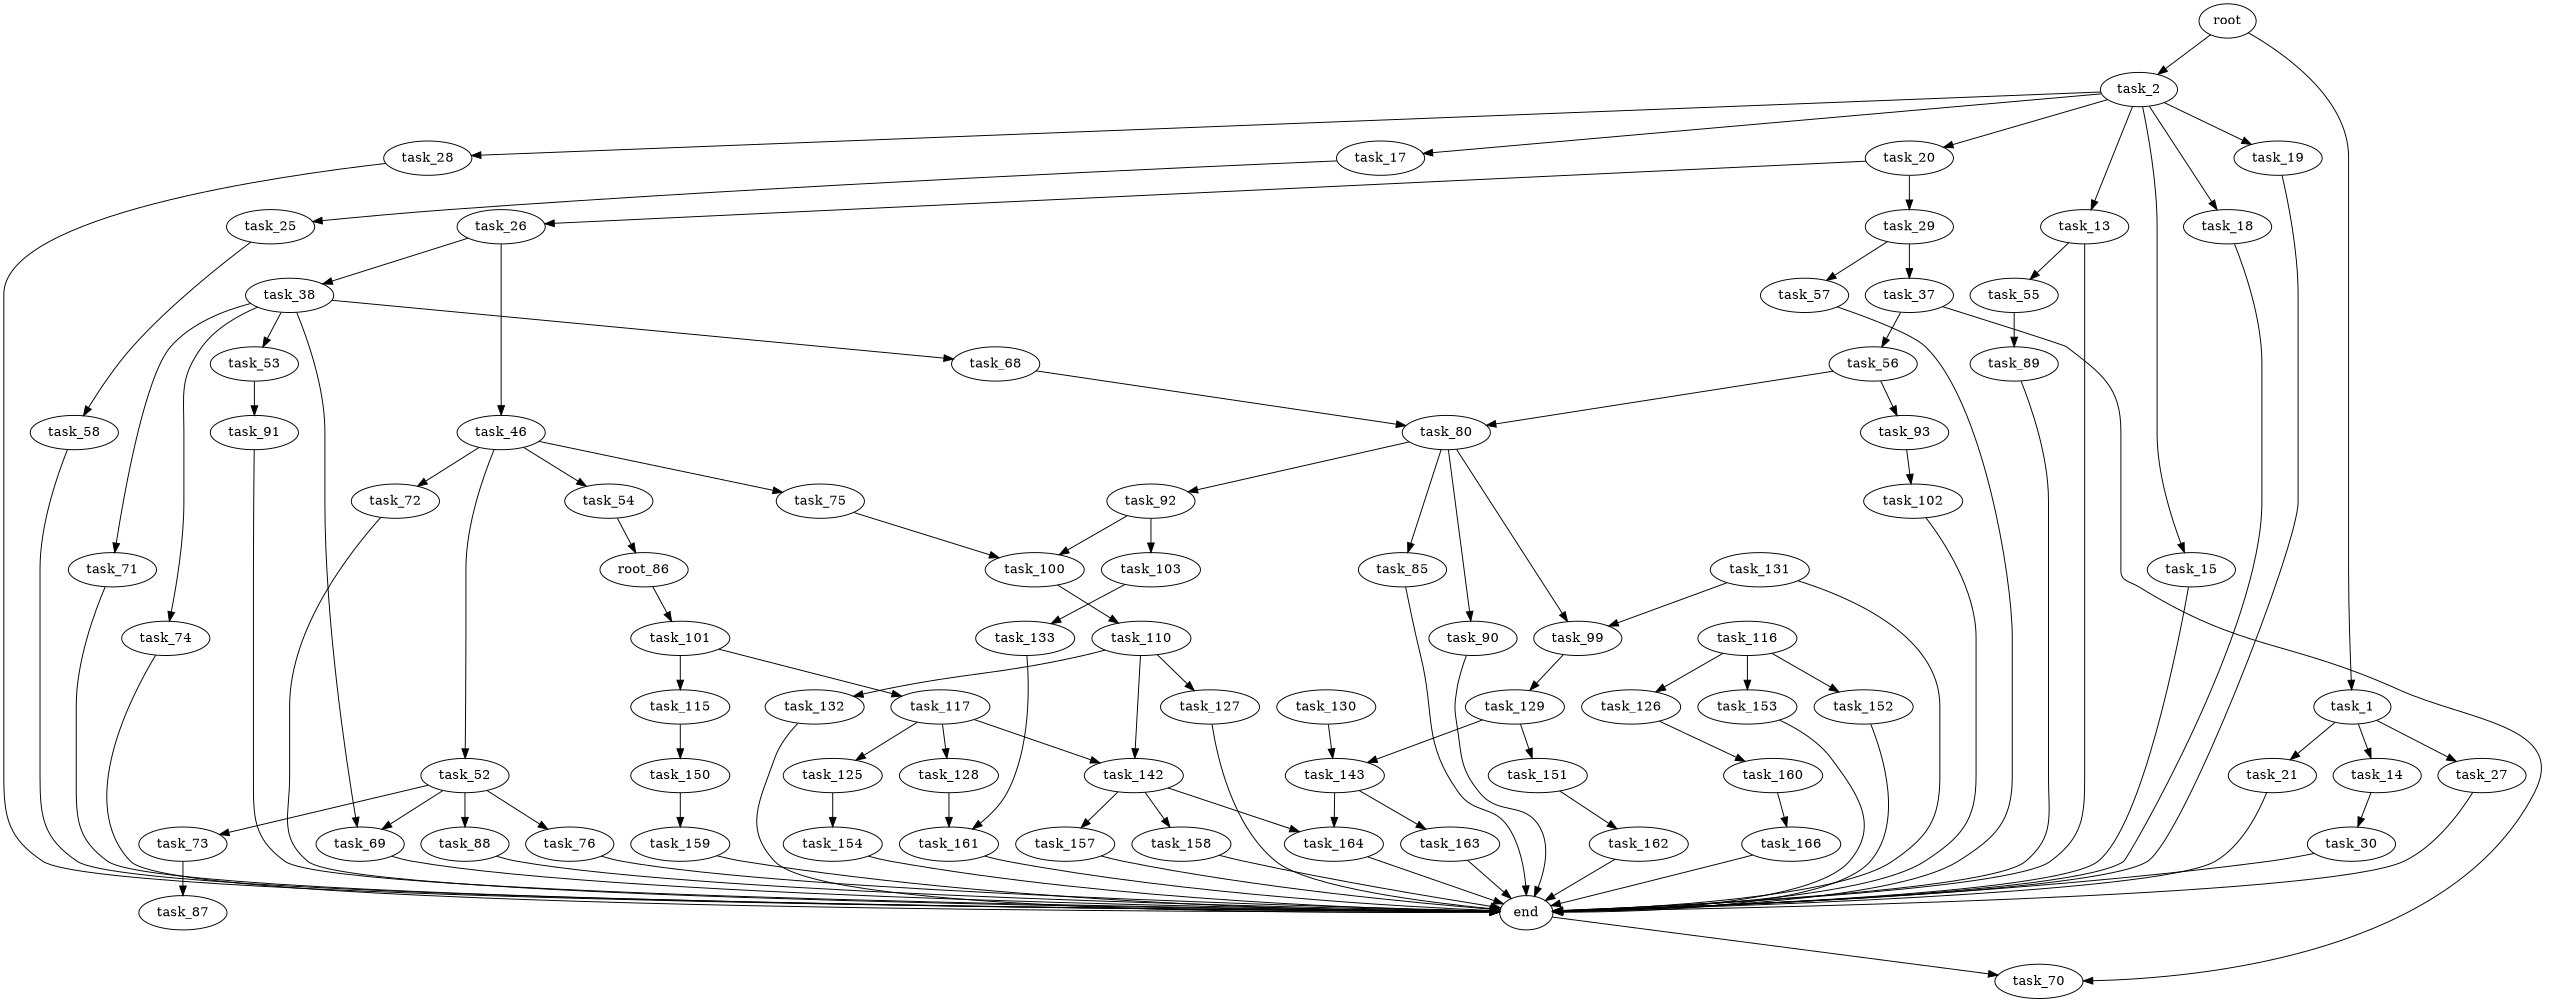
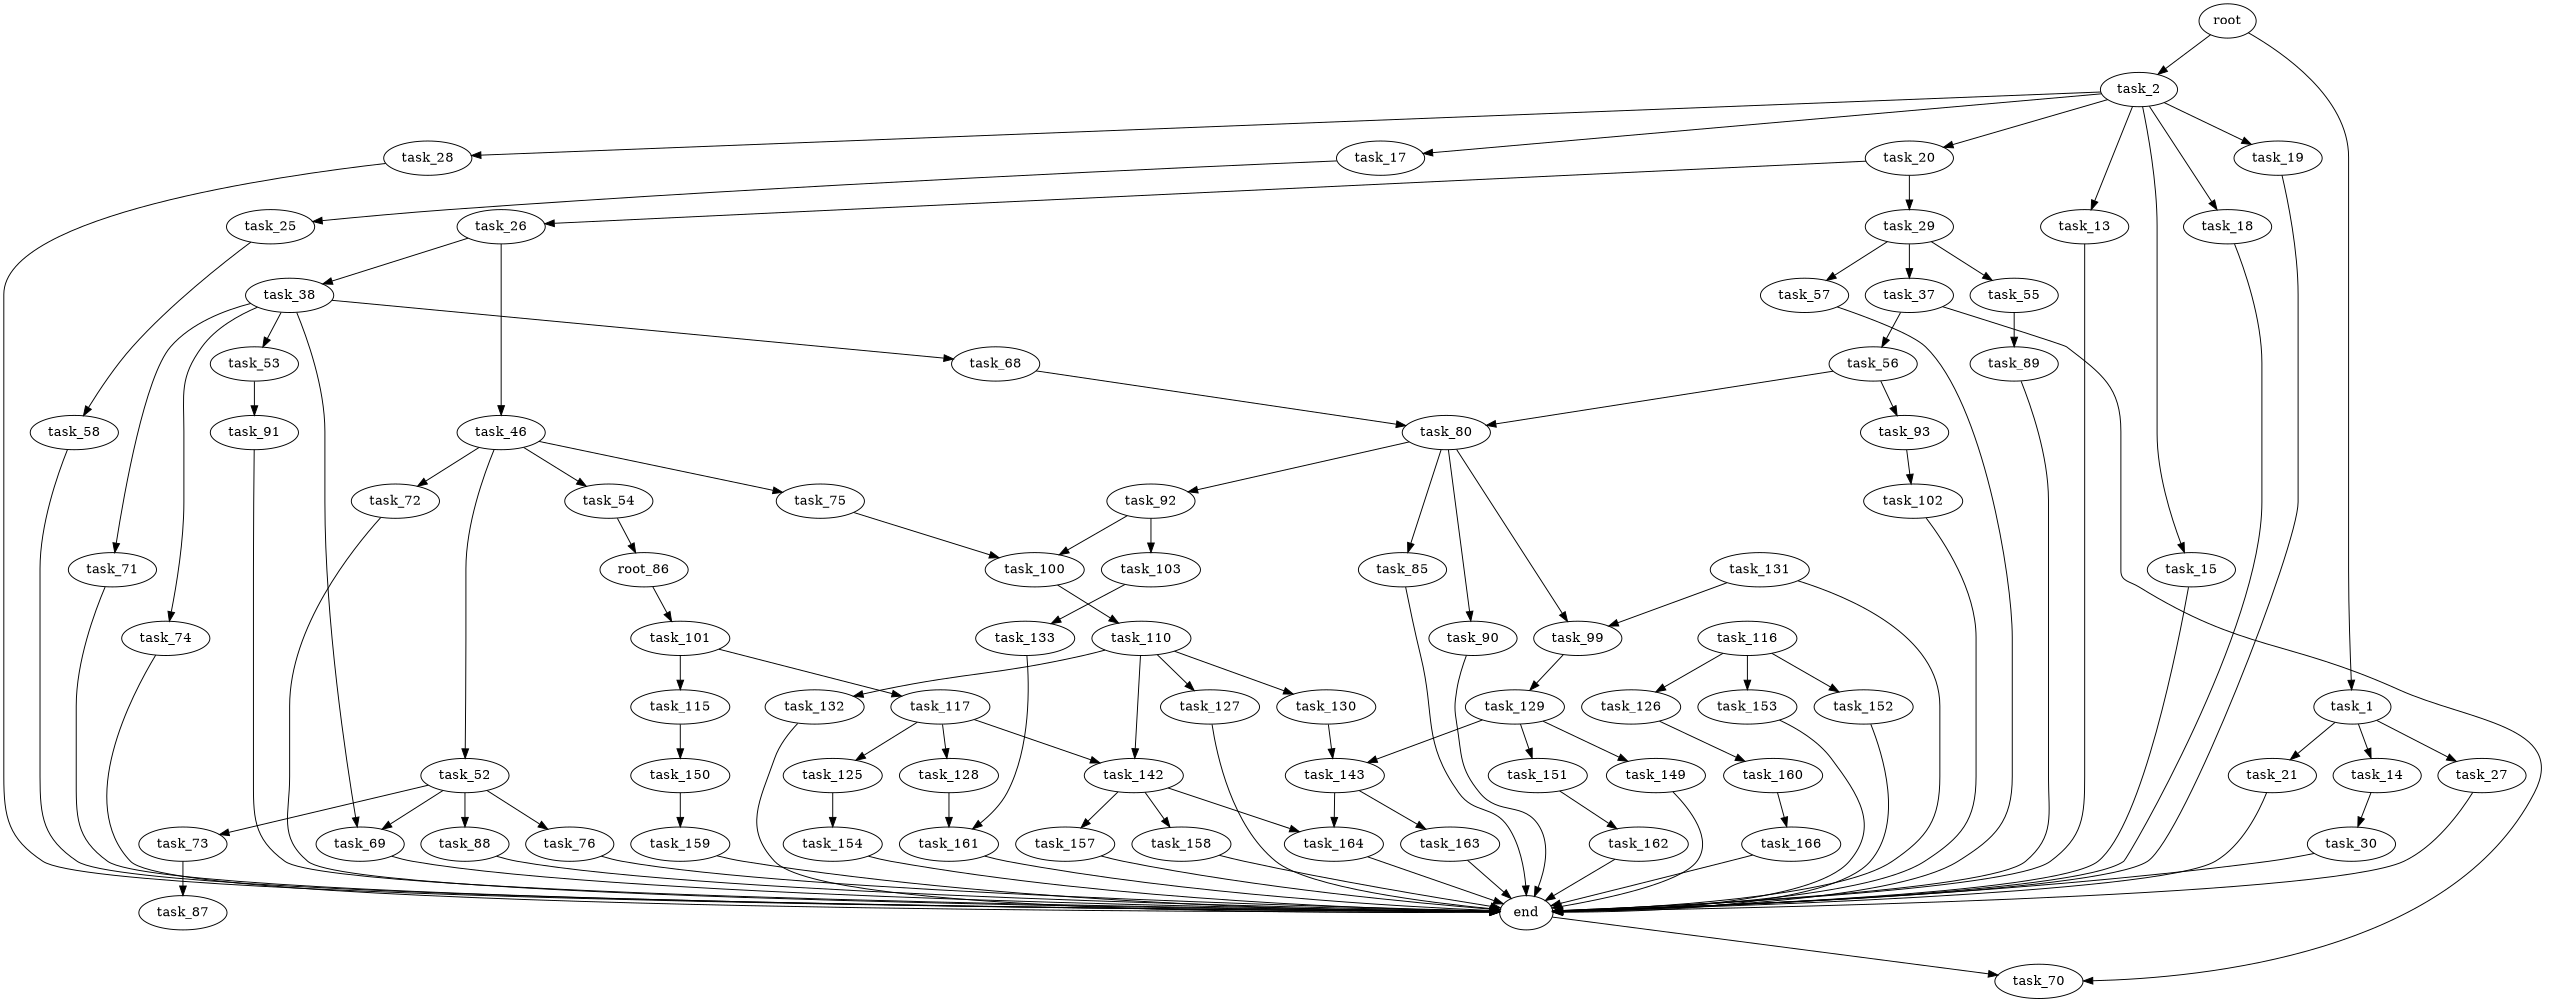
edge "task_13" -> "task_55": now "task_29" -> "task_55"
edge "task_110" -> "task_130": added
node "task_149": added
